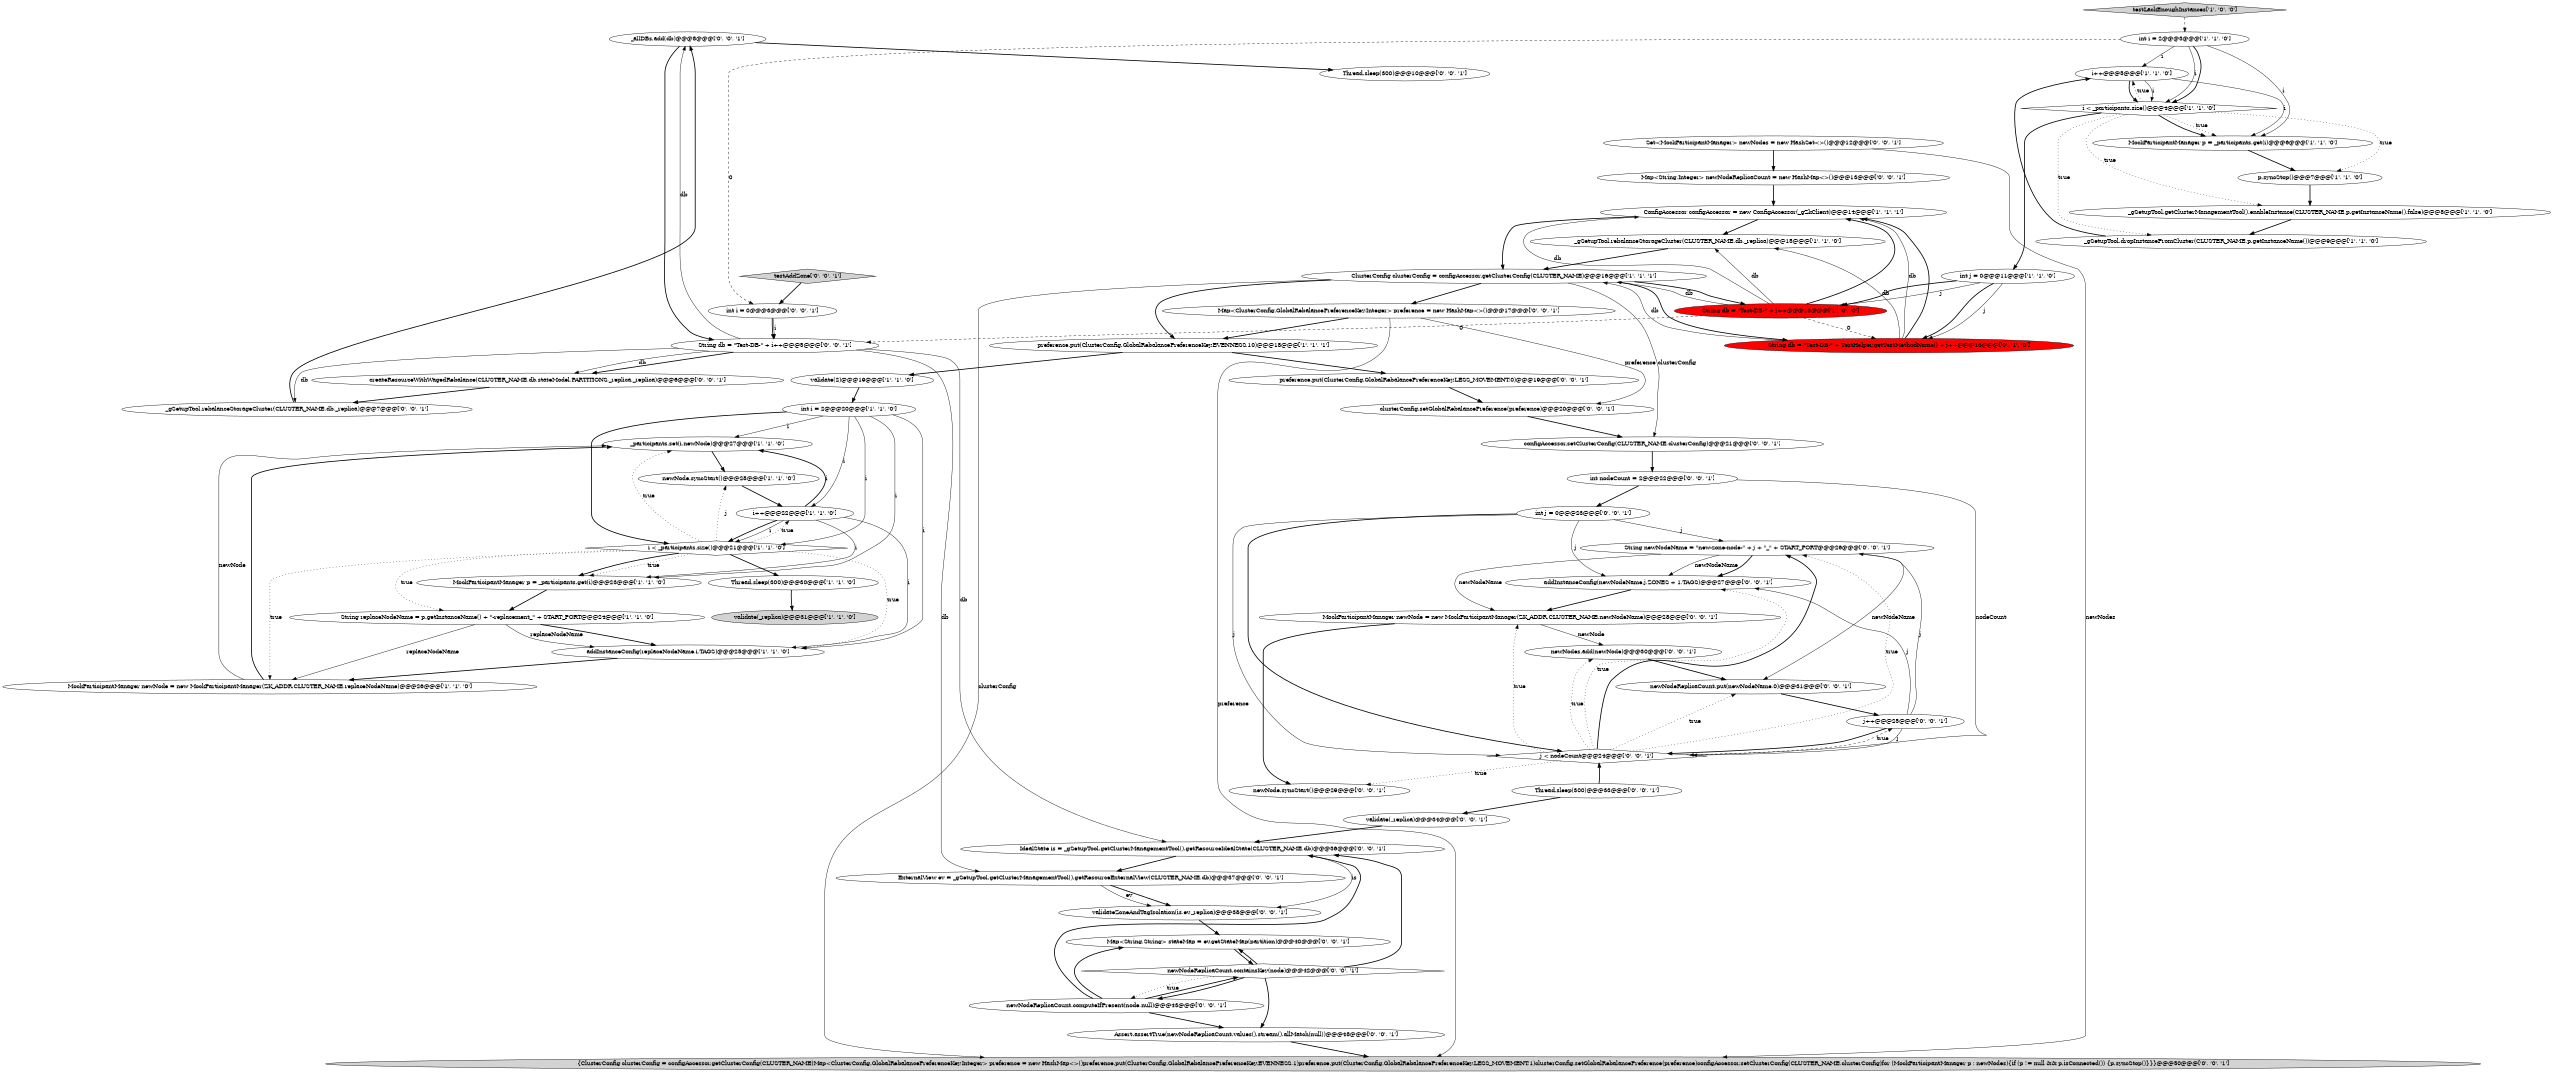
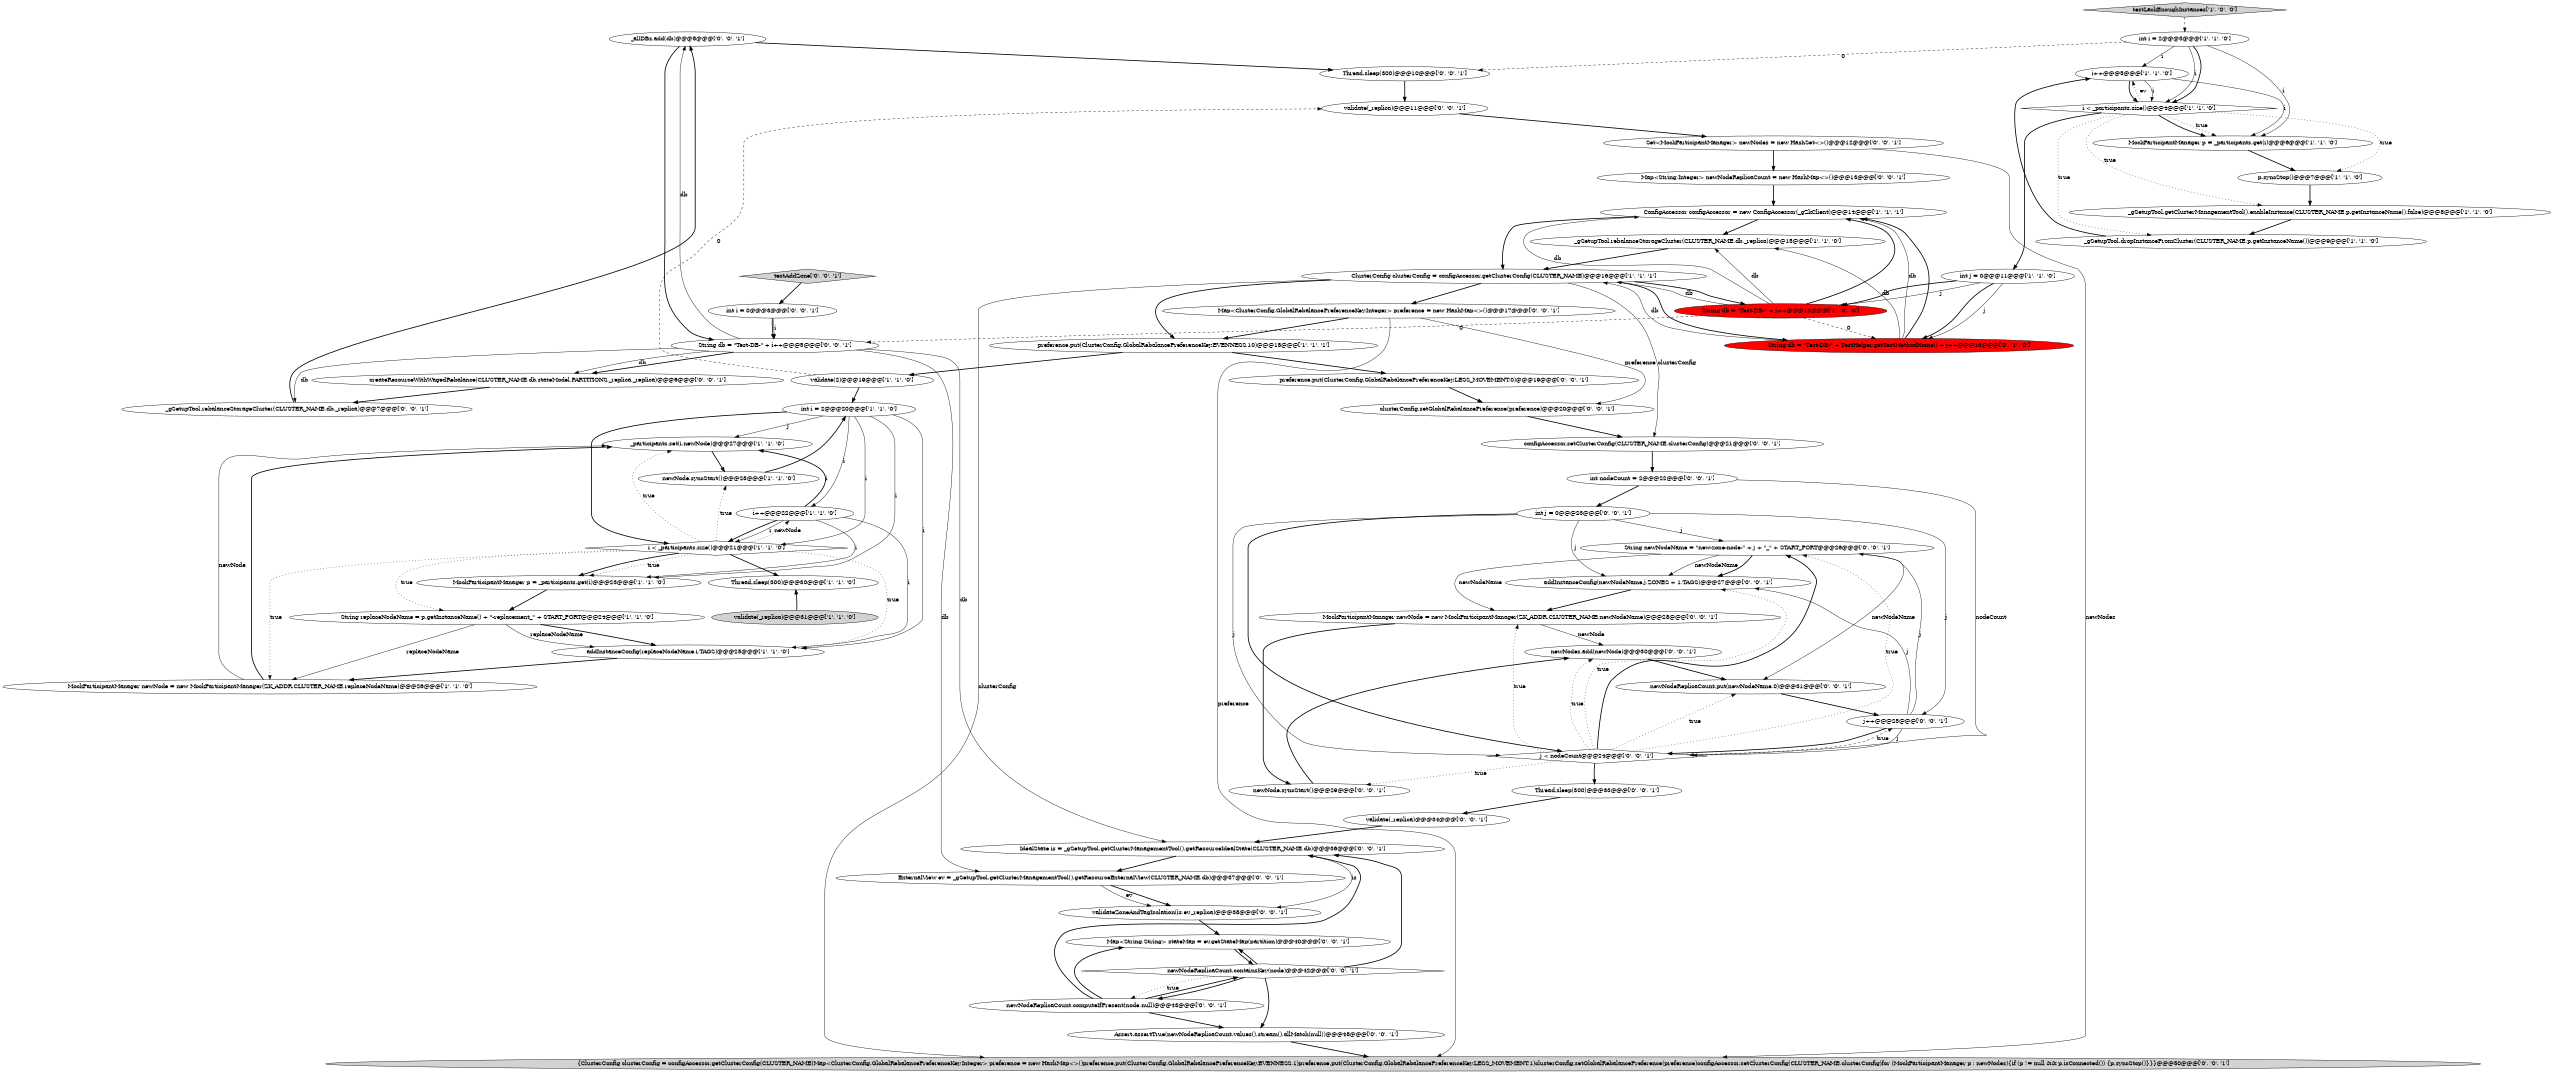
edge "int i = 2@@@3@@@['1', '1', '0']" -> "int i = 0@@@3@@@['0', '0', '1']": now "int i = 2@@@3@@@['1', '1', '0']" -> "Thread.sleep(300)@@@10@@@['0', '0', '1']"
edge "i < _participants.size()@@@4@@@['1', '1', '0']" -> "i++@@@5@@@['1', '1', '0']": label "true" -> "ev"
node "validate(_replica)@@@11@@@['0', '0', '1']": added
edge "int i = 2@@@20@@@['1', '1', '0']" -> "_participants.set(i,newNode)@@@27@@@['1', '1', '0']": label "i" -> "j"
edge "newNode.syncStart()@@@28@@@['1', '1', '0']" -> "i++@@@22@@@['1', '1', '0']": now "newNode.syncStart()@@@28@@@['1', '1', '0']" -> "int i = 2@@@20@@@['1', '1', '0']"
edge "i < _participants.size()@@@21@@@['1', '1', '0']" -> "newNode.syncStart()@@@28@@@['1', '1', '0']": label "j" -> "true"
edge "int j = 0@@@23@@@['0', '0', '1']" -> "j++@@@25@@@['0', '0', '1']": added, label "j"
edge "i < _participants.size()@@@21@@@['1', '1', '0']" -> "i++@@@22@@@['1', '1', '0']": label "true" -> "newNode"
edge "Thread.sleep(300)@@@30@@@['1', '1', '0']" -> "validate(_replica)@@@31@@@['1', '1', '0']": reversed
edge "newNode.syncStart()@@@29@@@['0', '0', '1']" -> "newNodes.add(newNode)@@@30@@@['0', '0', '1']": added
edge "Thread.sleep(300)@@@33@@@['0', '0', '1']" -> "j < nodeCount@@@24@@@['0', '0', '1']": reversed
